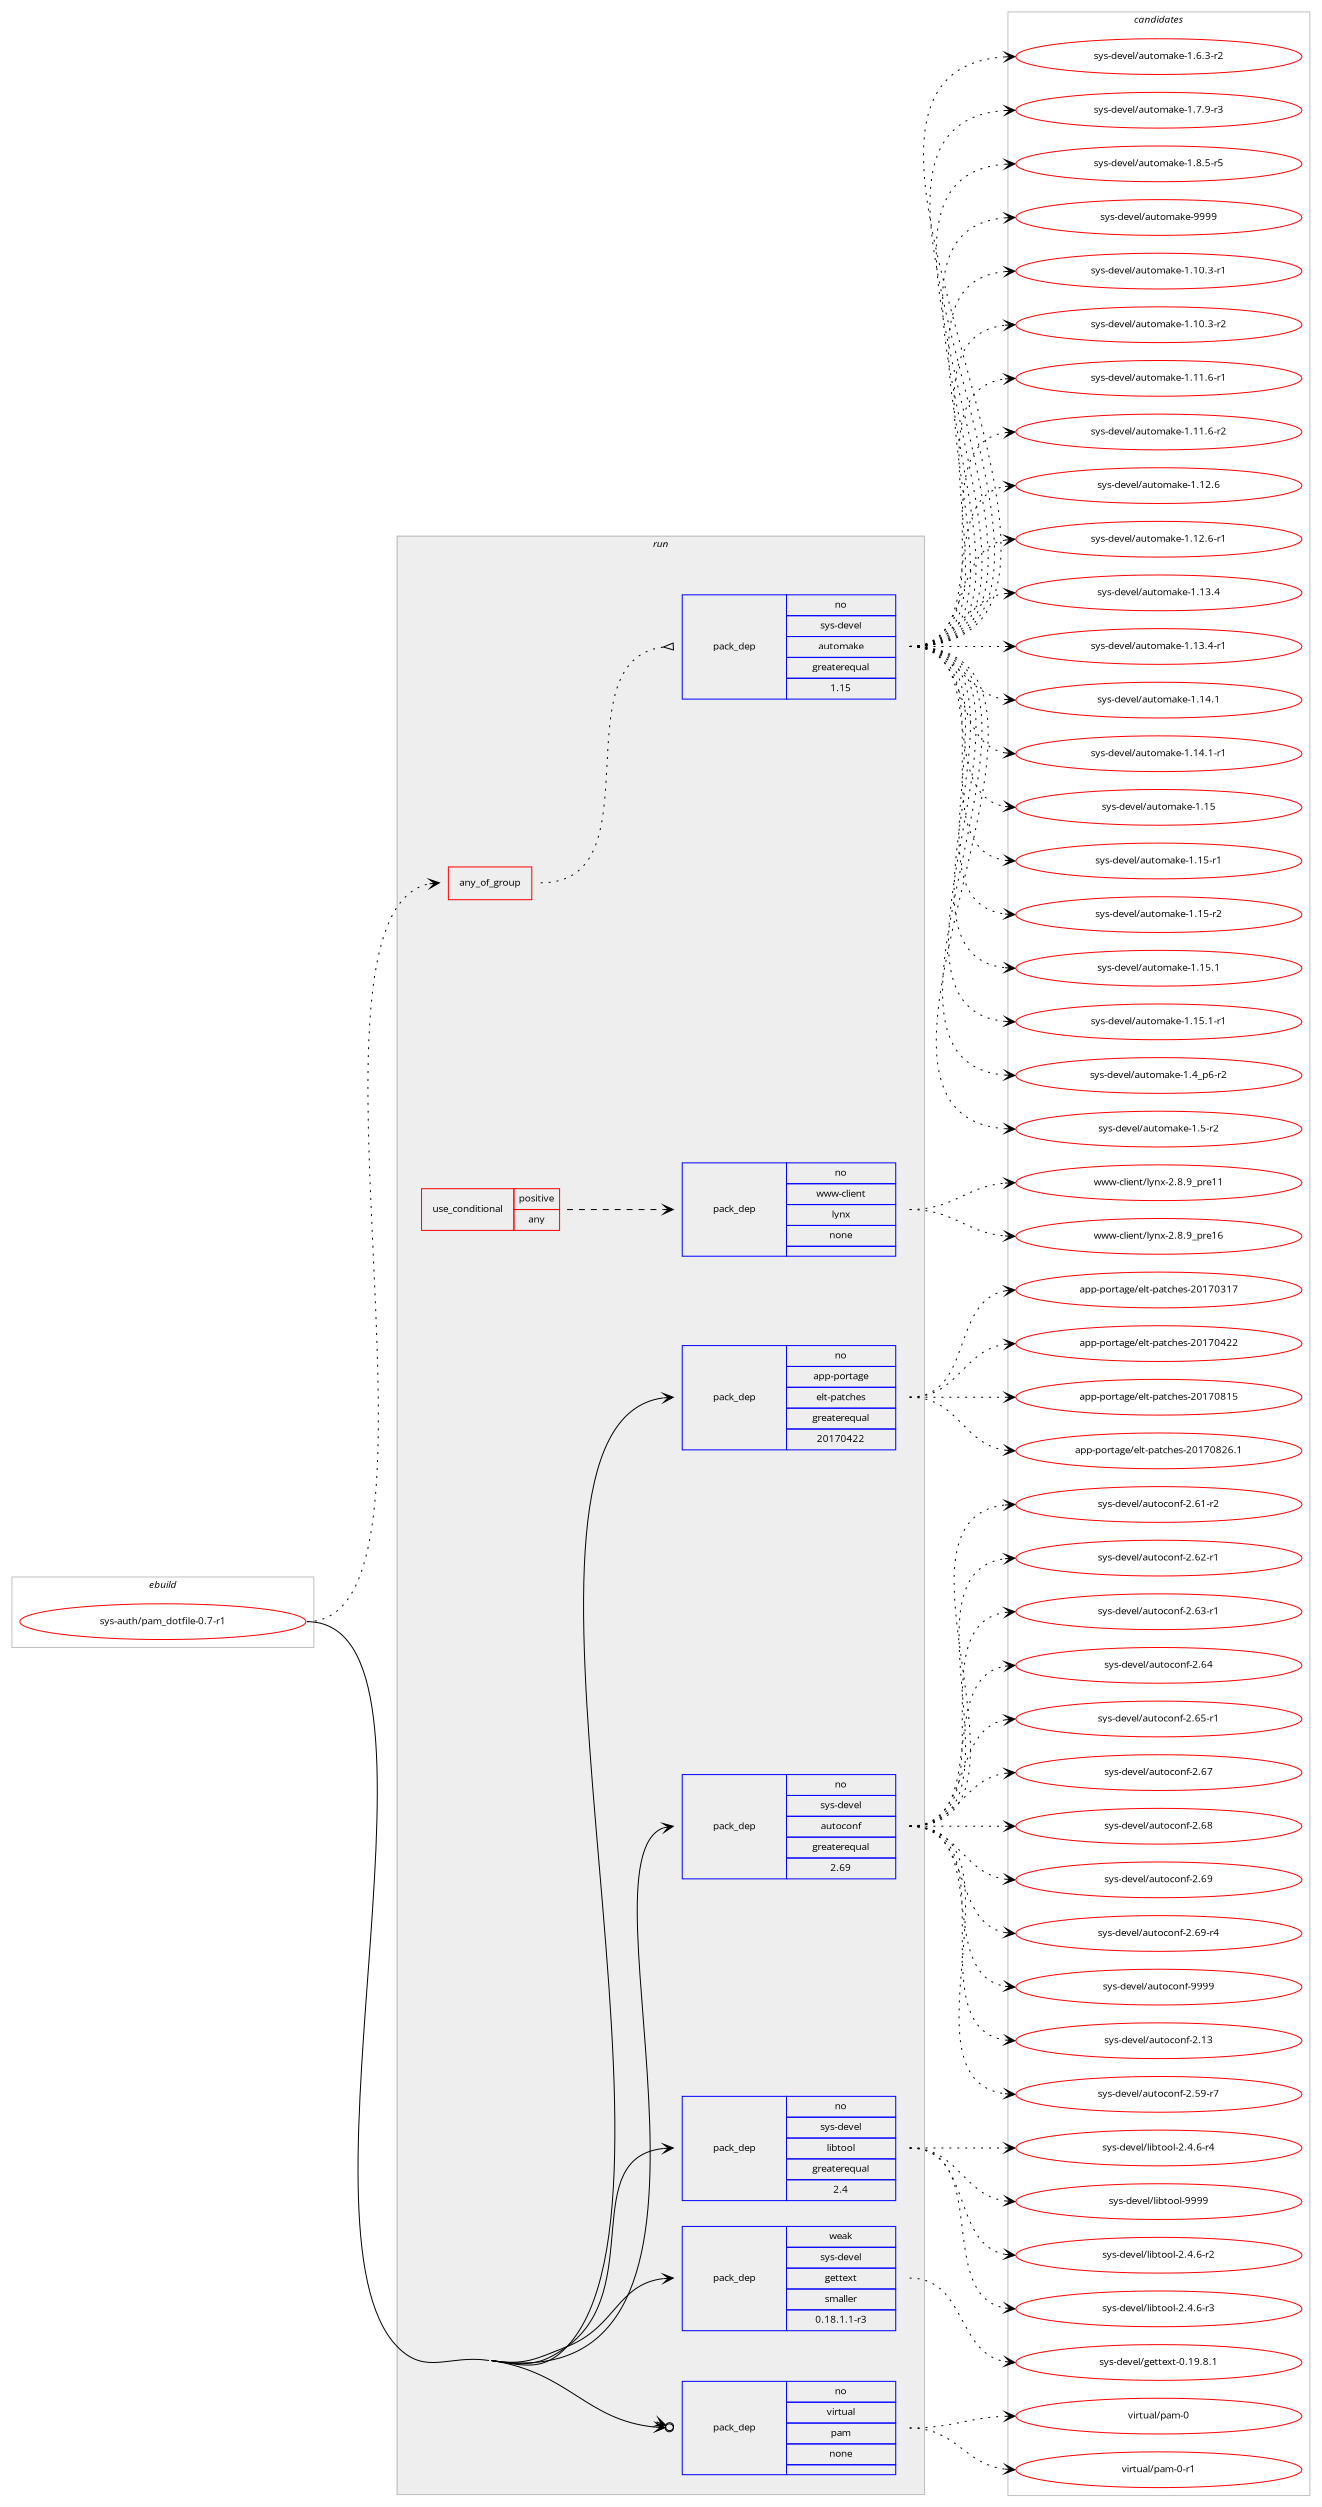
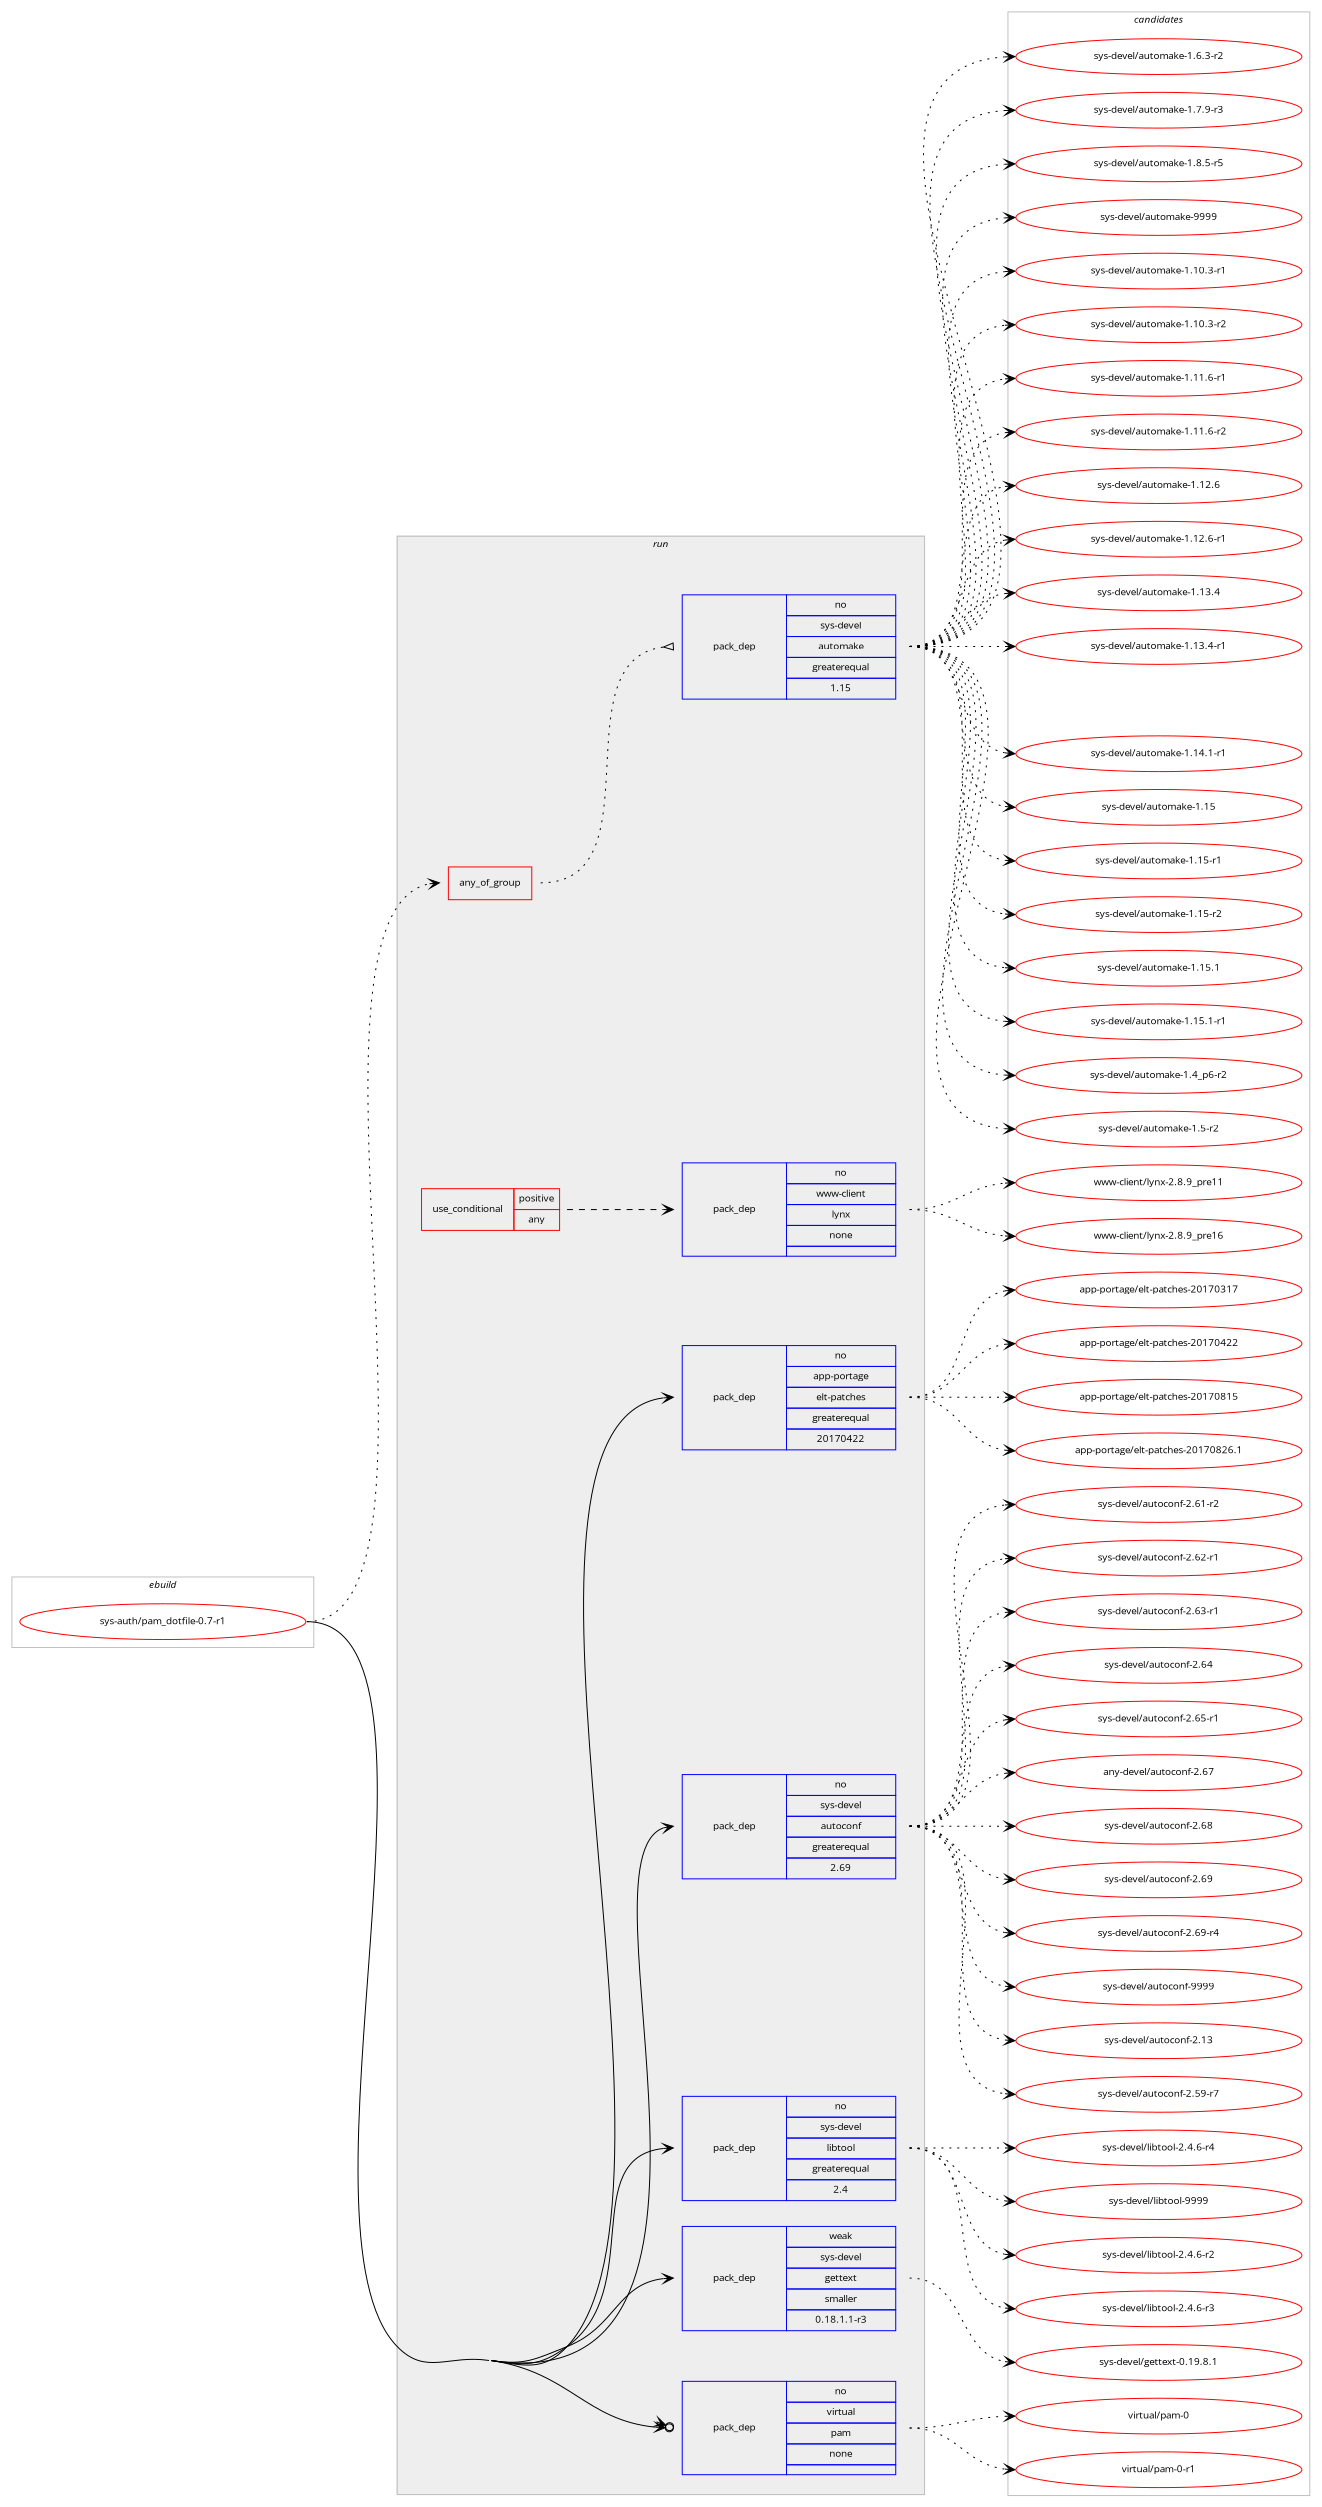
node "sys-devel/automake-1.14.1": removed
node "sys-devel/autoconf-2.67": label "sys-devel/autoconf-2.67" -> "any-devel/autoconf-2.67"
